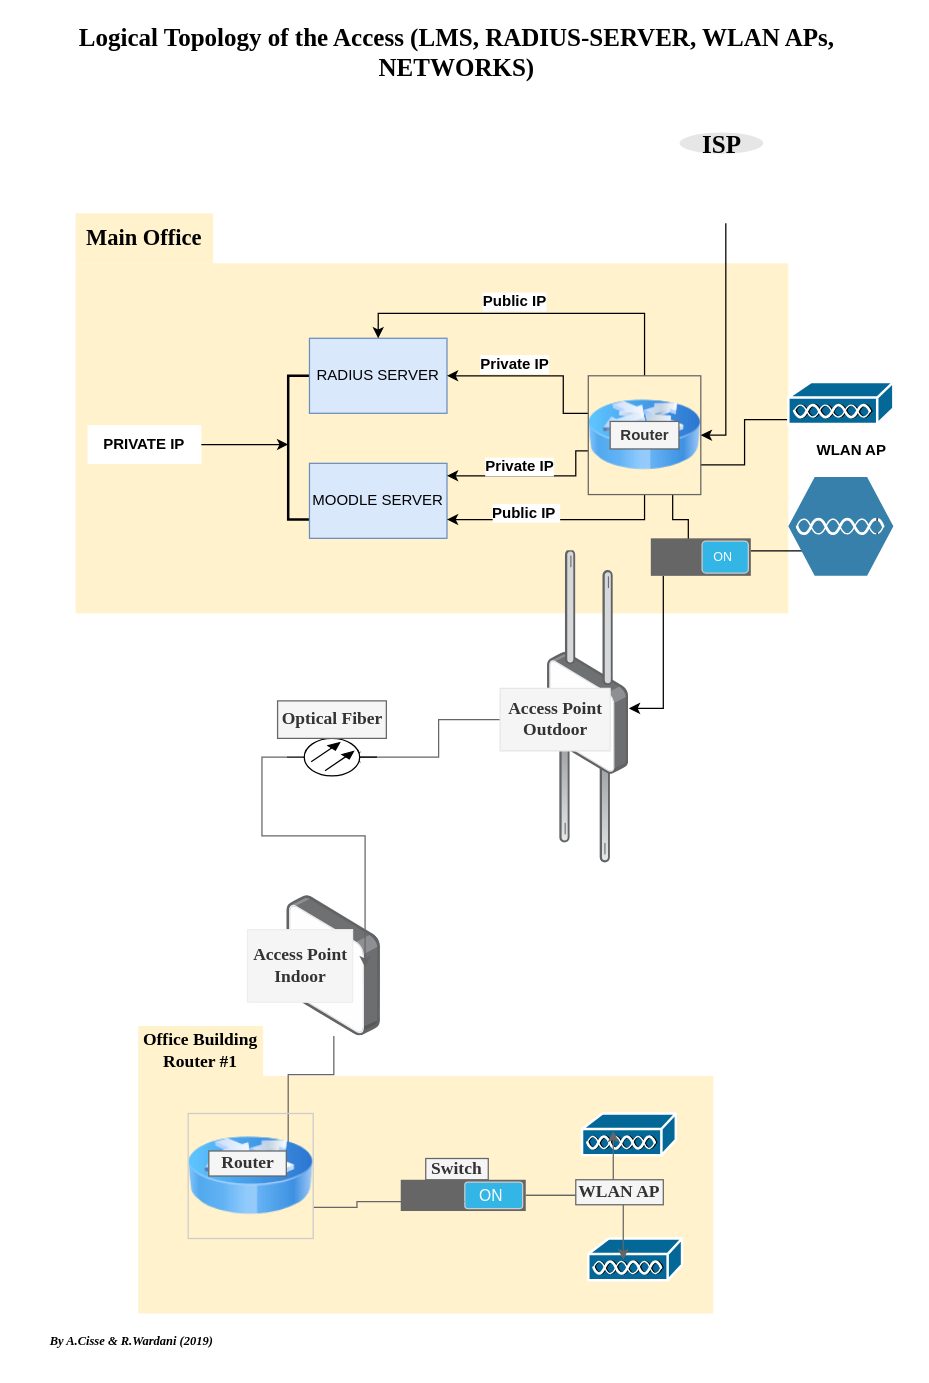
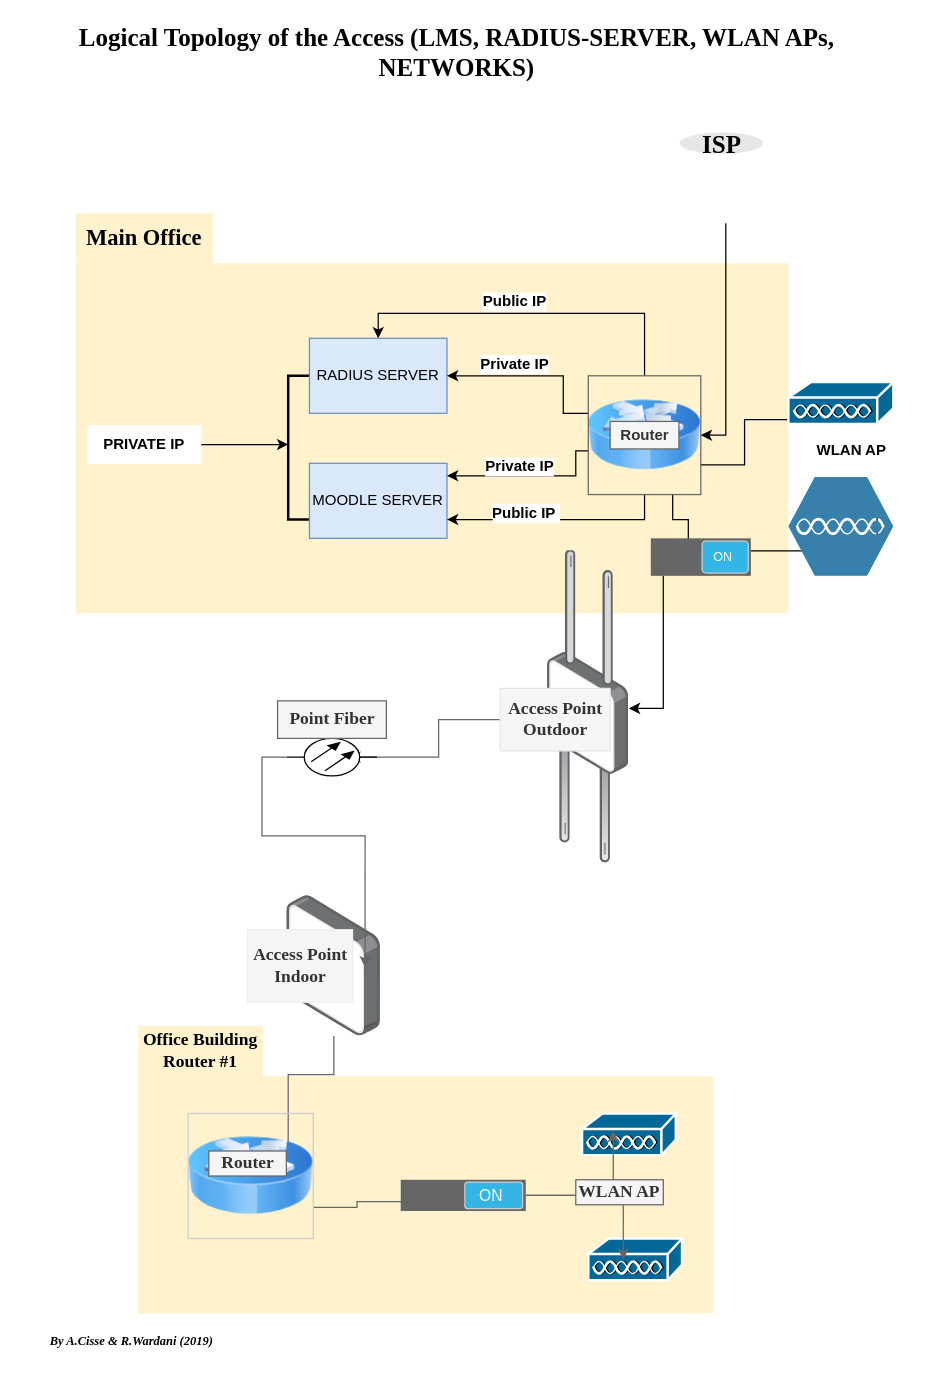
node "Optical Fiber": label "Optical Fiber" -> "Point Fiber"
node "Switch": removed
